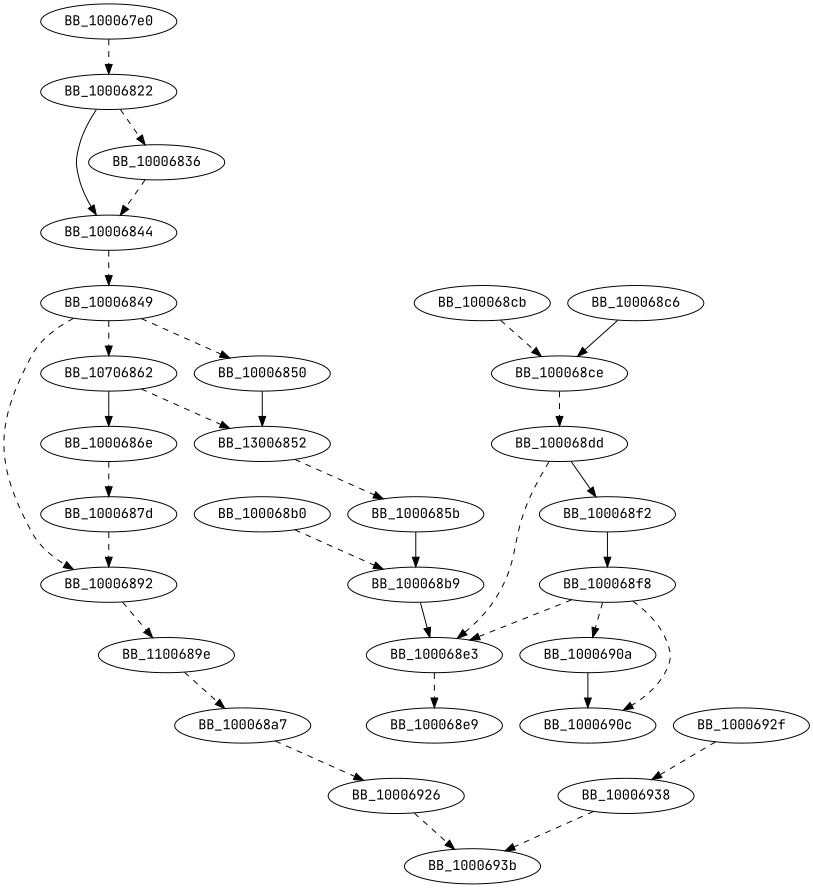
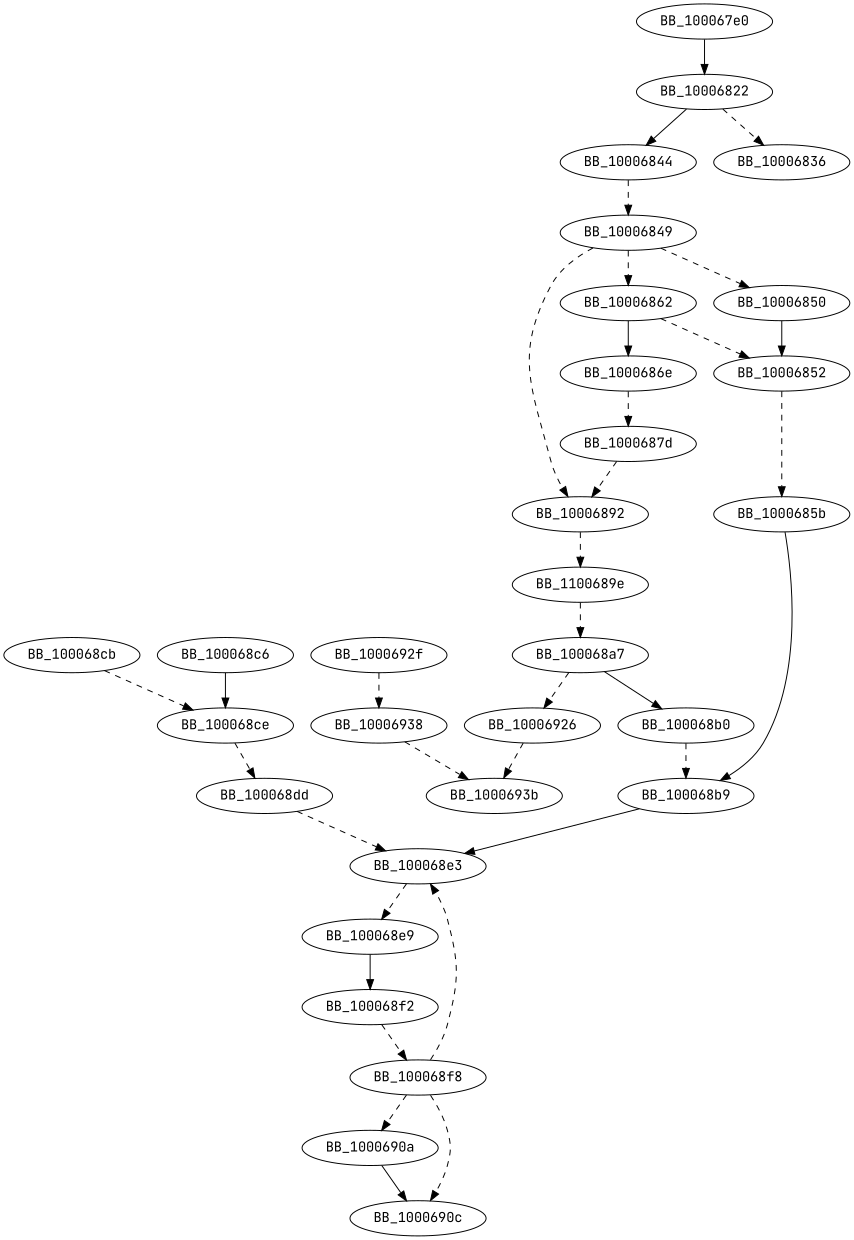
edge "BB_100067e0" -> "BB_10006822": style dashed -> solid
edge "BB_10006836" -> "BB_10006844": removed
node "BB_10706862": label "BB_10706862" -> "BB_10006862"
node "BB_13006852": label "BB_13006852" -> "BB_10006852"
edge "BB_100068dd" -> "BB_100068f2": now "BB_100068e9" -> "BB_100068f2"
edge "BB_100068f2" -> "BB_100068f8": style solid -> dashed
edge "BB_100068a7" -> "BB_100068b0": added
